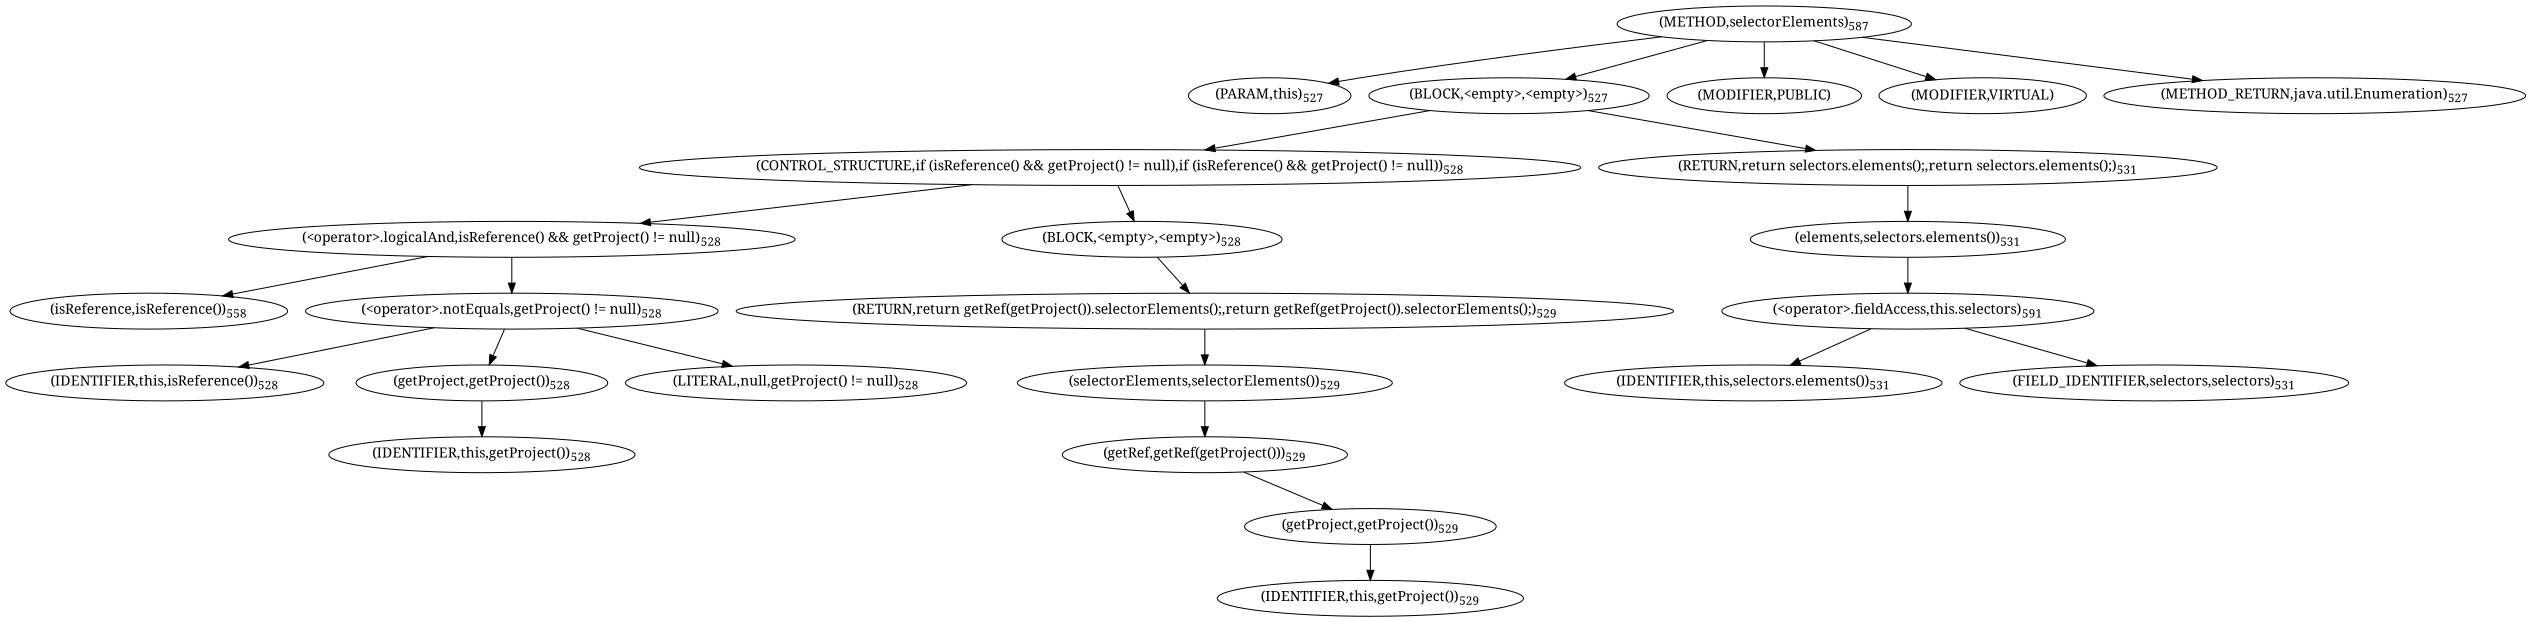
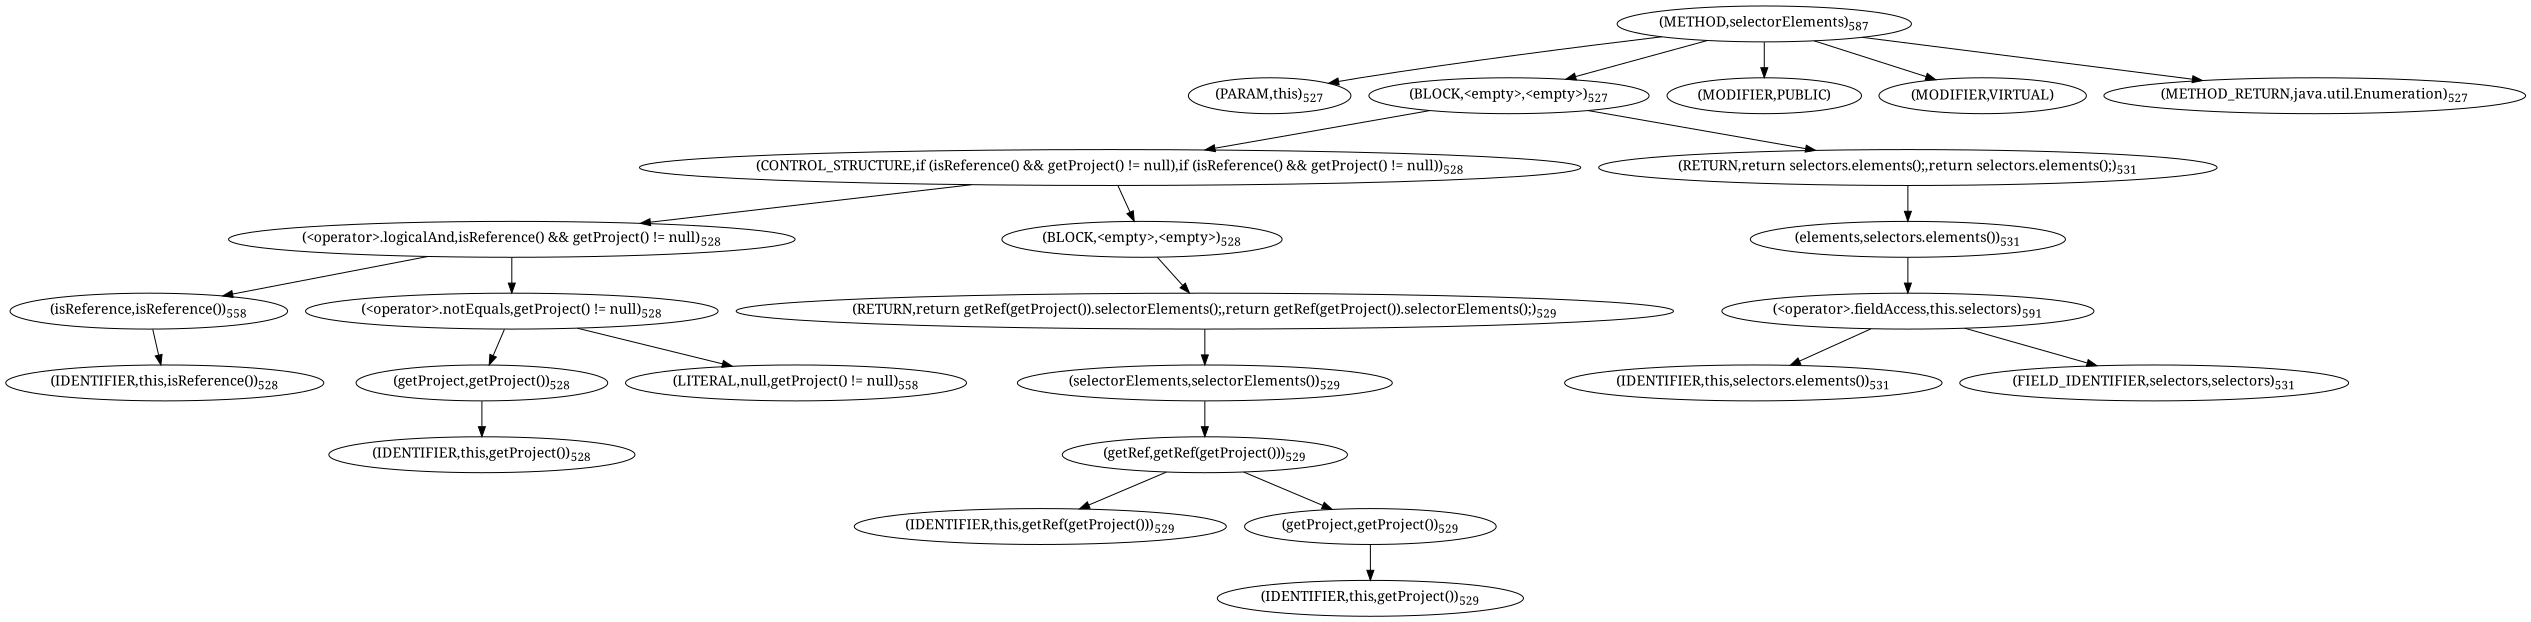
edge "(<operator>.notEquals,getProject() != null)" -> "(IDENTIFIER,this,isReference())": now "(isReference,isReference())" -> "(IDENTIFIER,this,isReference())"
node "(LITERAL,null,getProject() != null)": text "528" -> "558"
node "(IDENTIFIER,this,getRef(getProject()))": added
